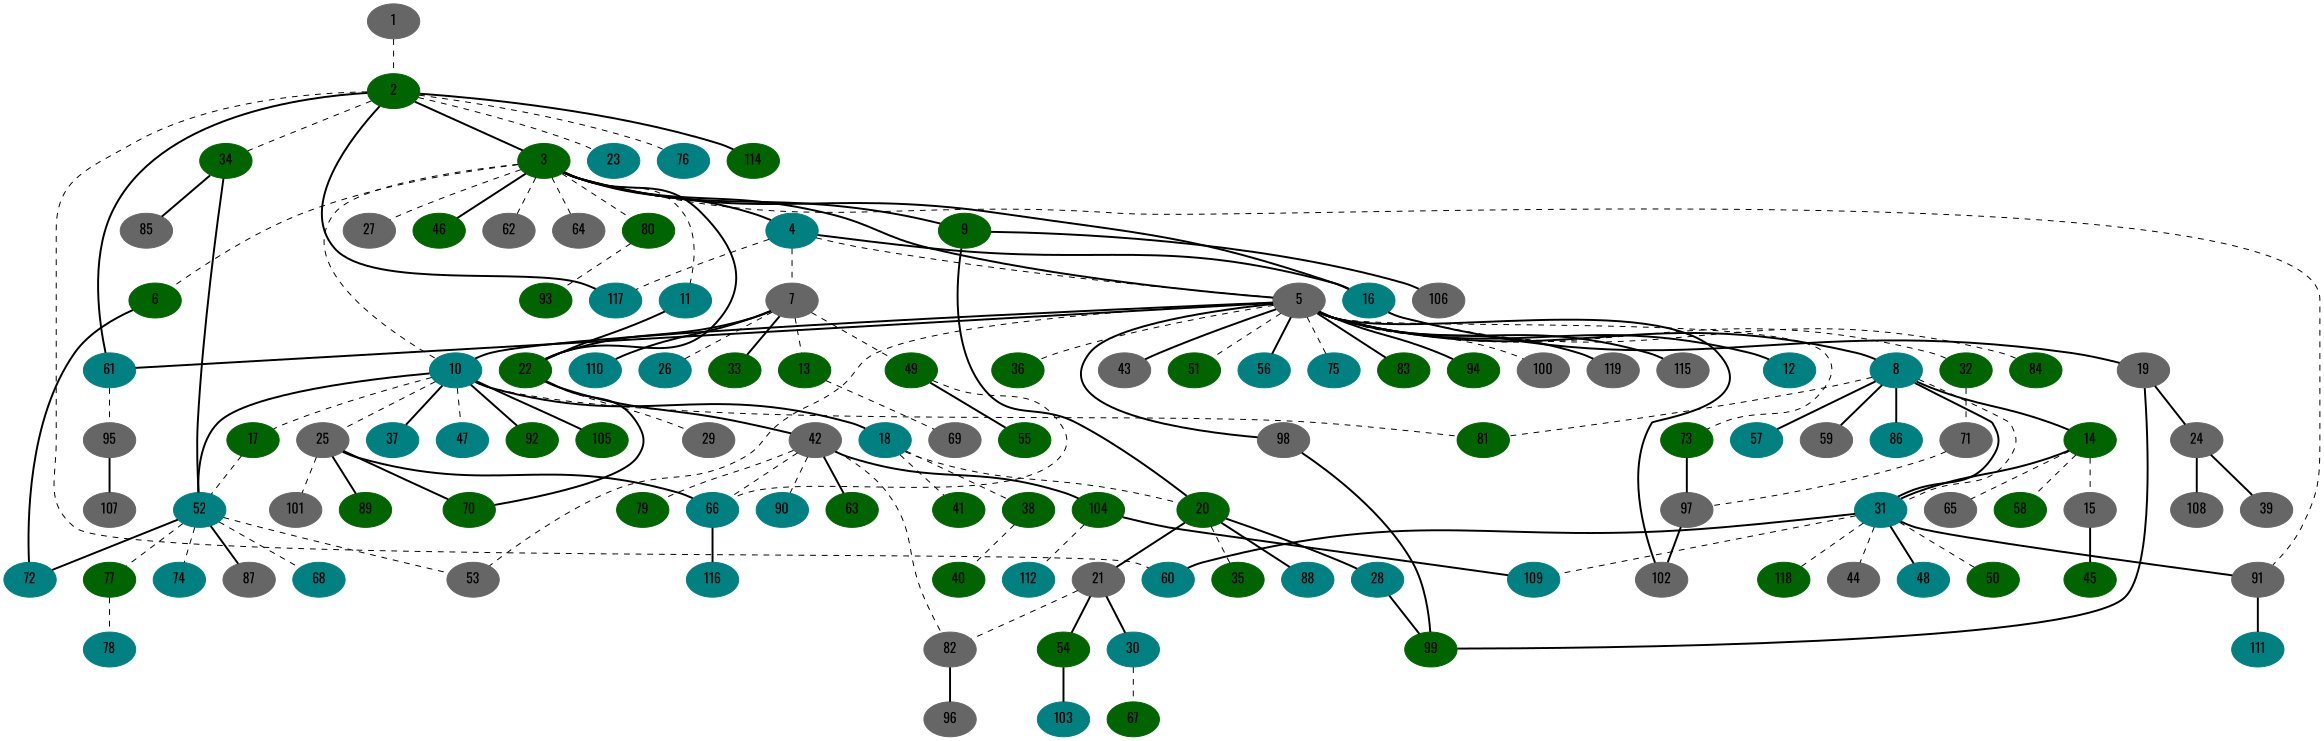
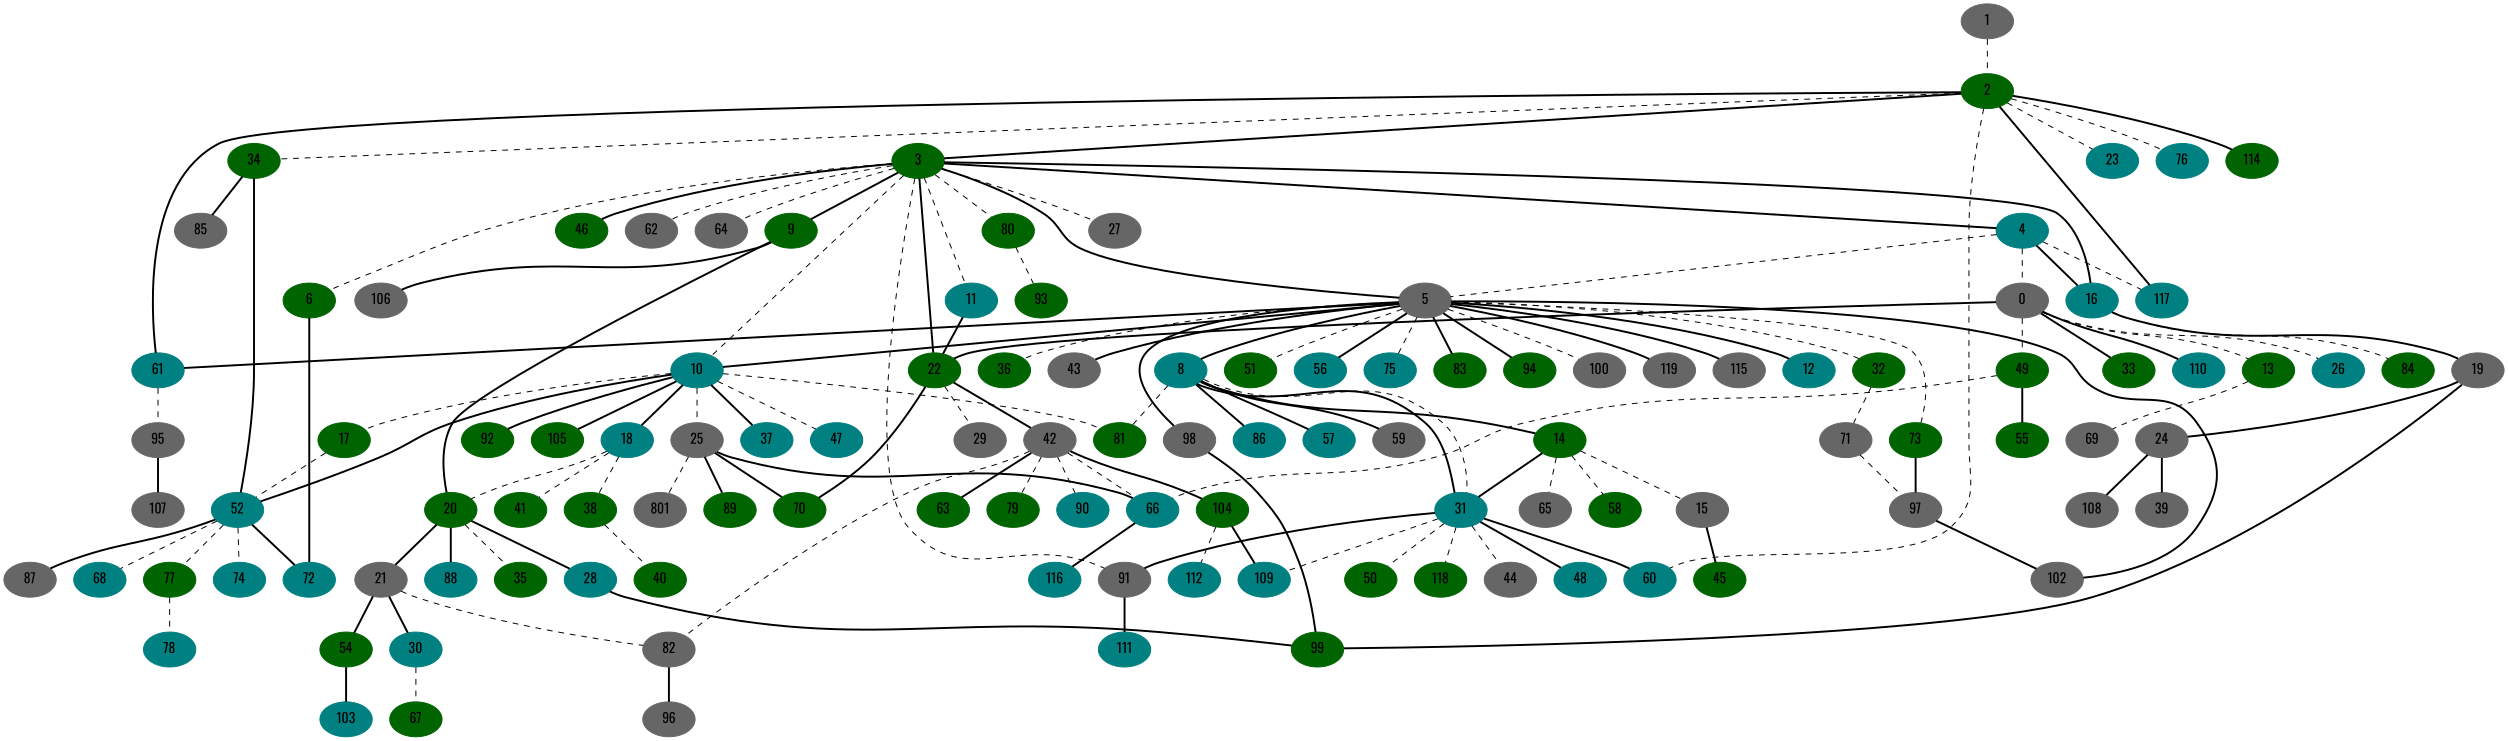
node "7": label "7" -> "0"
node "101": label "101" -> "801"
node "53": removed
